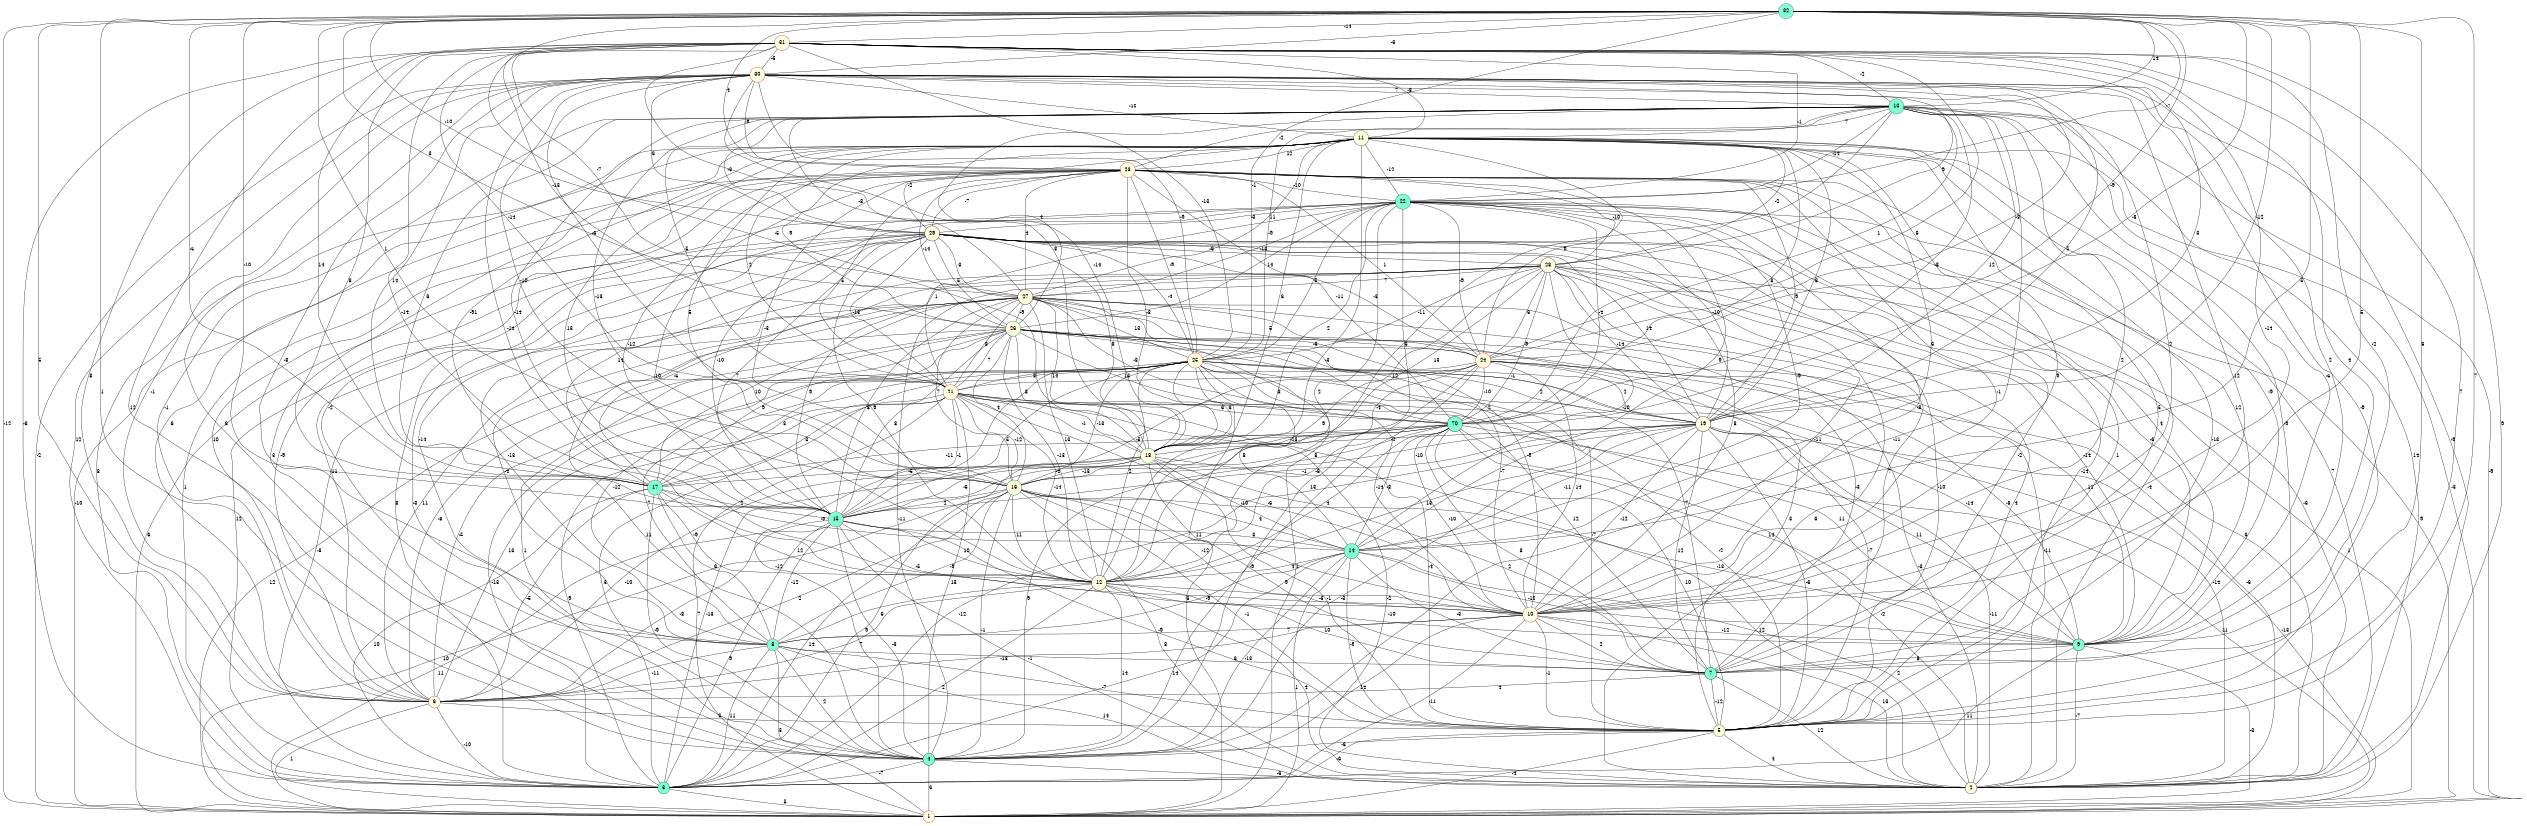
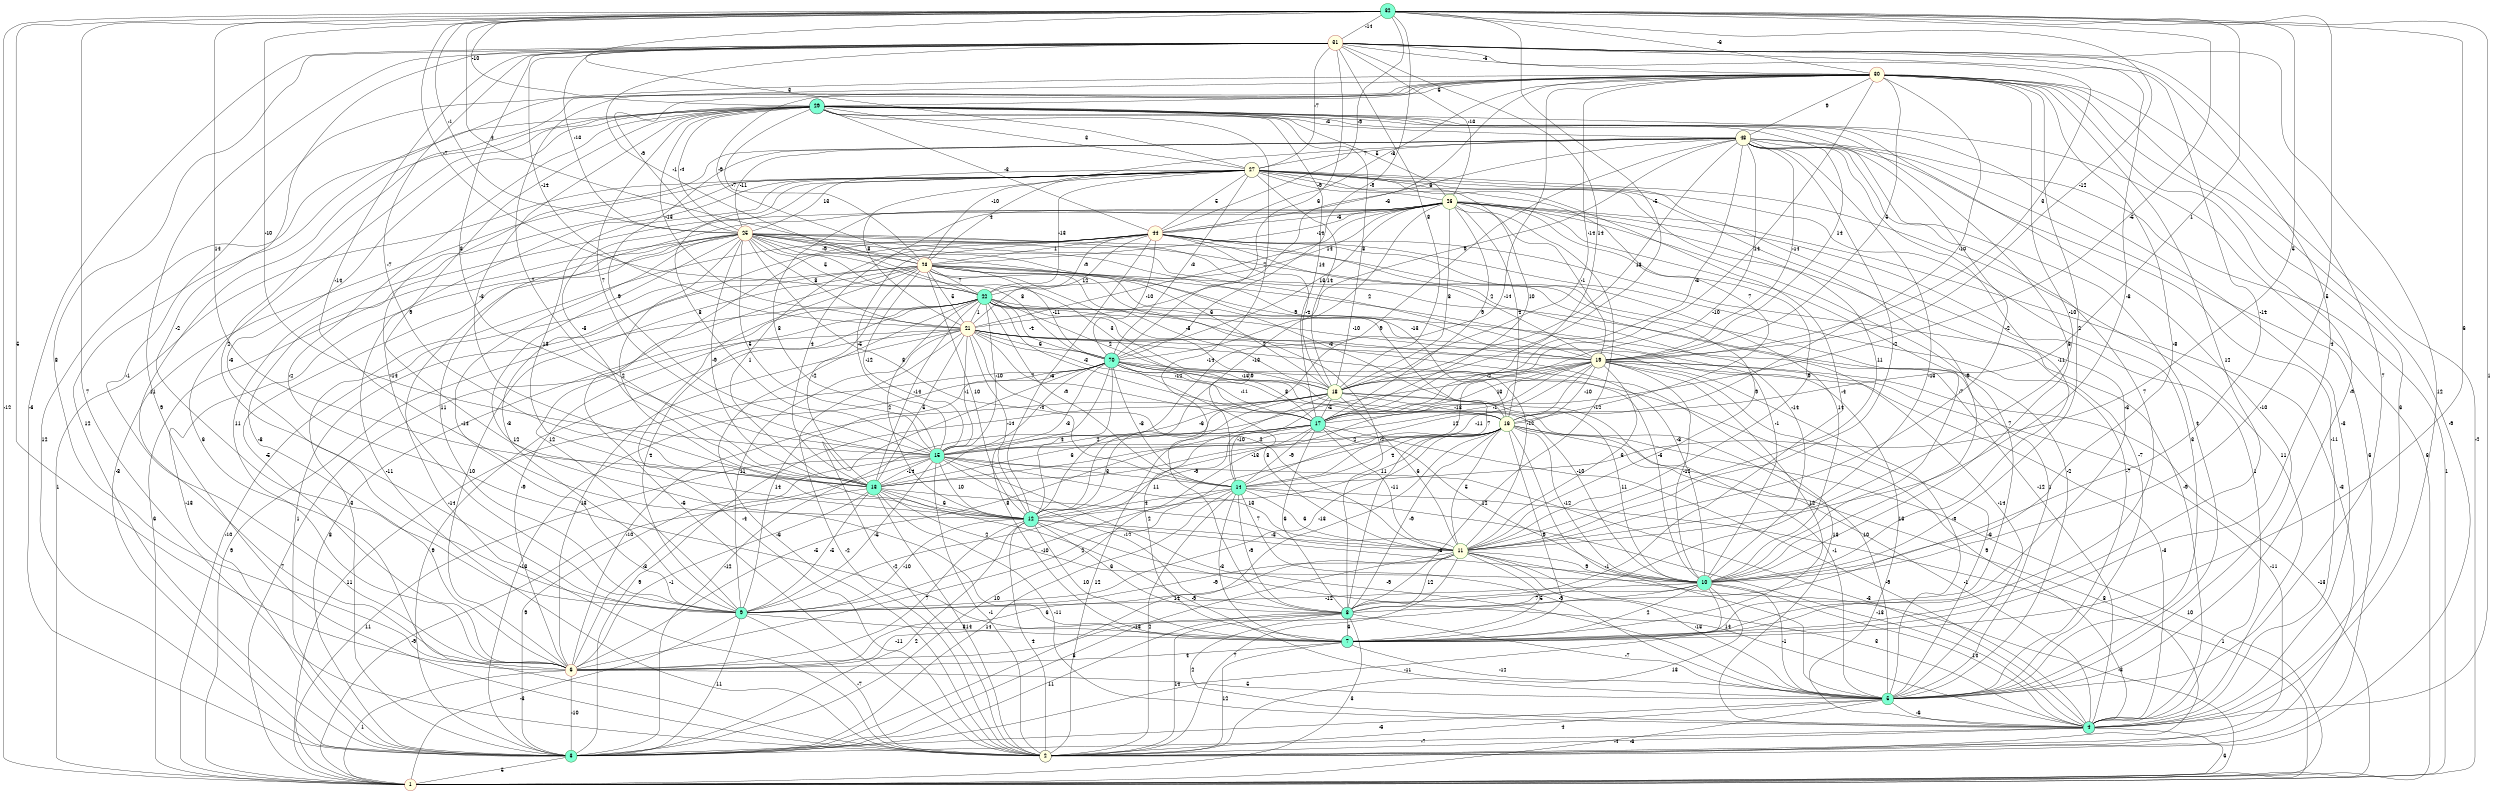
node "32": color brown -> darkgreen
edge "31" -- "13": label "-2" -> "-7"
edge "11" -- "23": now "11" -- "8"
edge "23" -- "22": label "-10" -> "7"
edge "32" -- "70": label "-8" -> "-9"
edge "22" -- "29": now "22" -- "17"
node "29": fillcolor lightyellow -> aquamarine
node "28": label "28" -> "48"
edge "11" -- "17": label "-91" -> "-11"
edge "32" -- "5": now "32" -- "2"
node "24": label "24" -> "44"
edge "21" -- "18": removed, label "-1"
edge "21" -- "17": label "3" -> "7"
node "17": color brown -> black
edge "19" -- "12": now "19" -- "17"
edge "21" -- "5": label "-4" -> "-9"
node "12": fillcolor lightyellow -> aquamarine
edge "15" -- "10": now "15" -- "9"
node "10": fillcolor lightyellow -> aquamarine
edge "26" -- "1": removed, label "12"
node "8": color brown -> black
node "5": fillcolor lightyellow -> aquamarine
